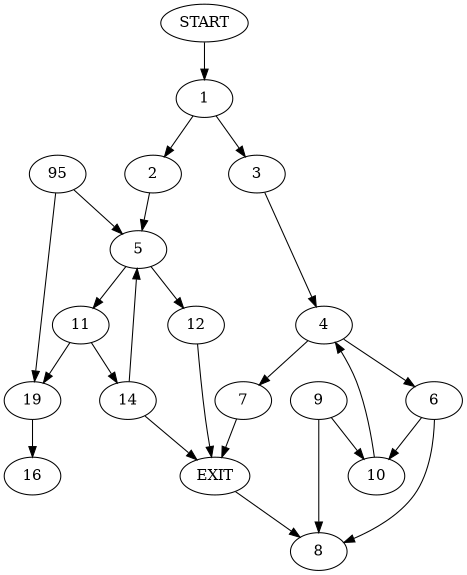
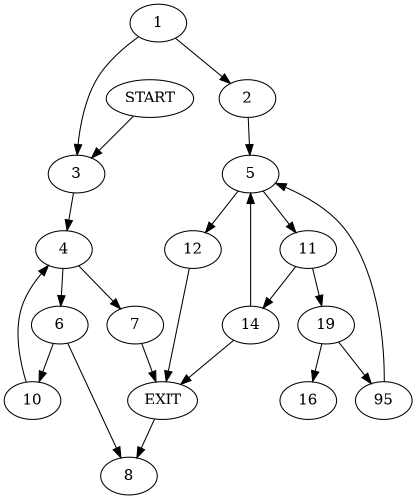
edge "START" -> "1": now "START" -> "3"
edge "95" -> "19": reversed
node "9": removed
